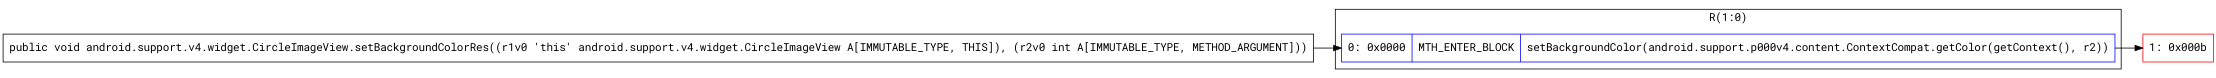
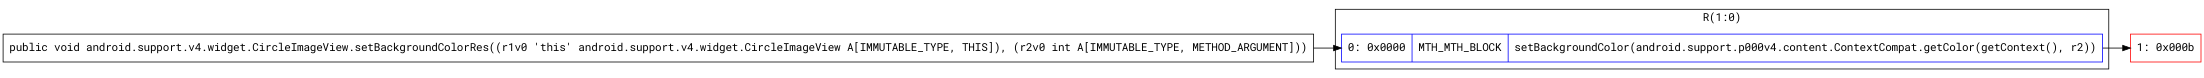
node "0: 0x0000": text "MTH_ENTER_BLOCK" -> "MTH_MTH_BLOCK"
